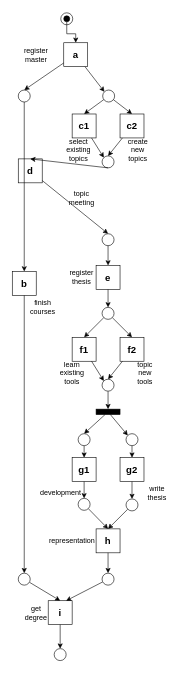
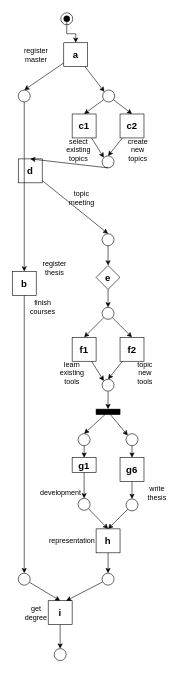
node "register thesis": moved (82, 278) -> (55, 269)
node "e": shape rectangle -> diamond
node "g1": size 24x24 -> 24x15
node "g2": label "g2" -> "g6"
